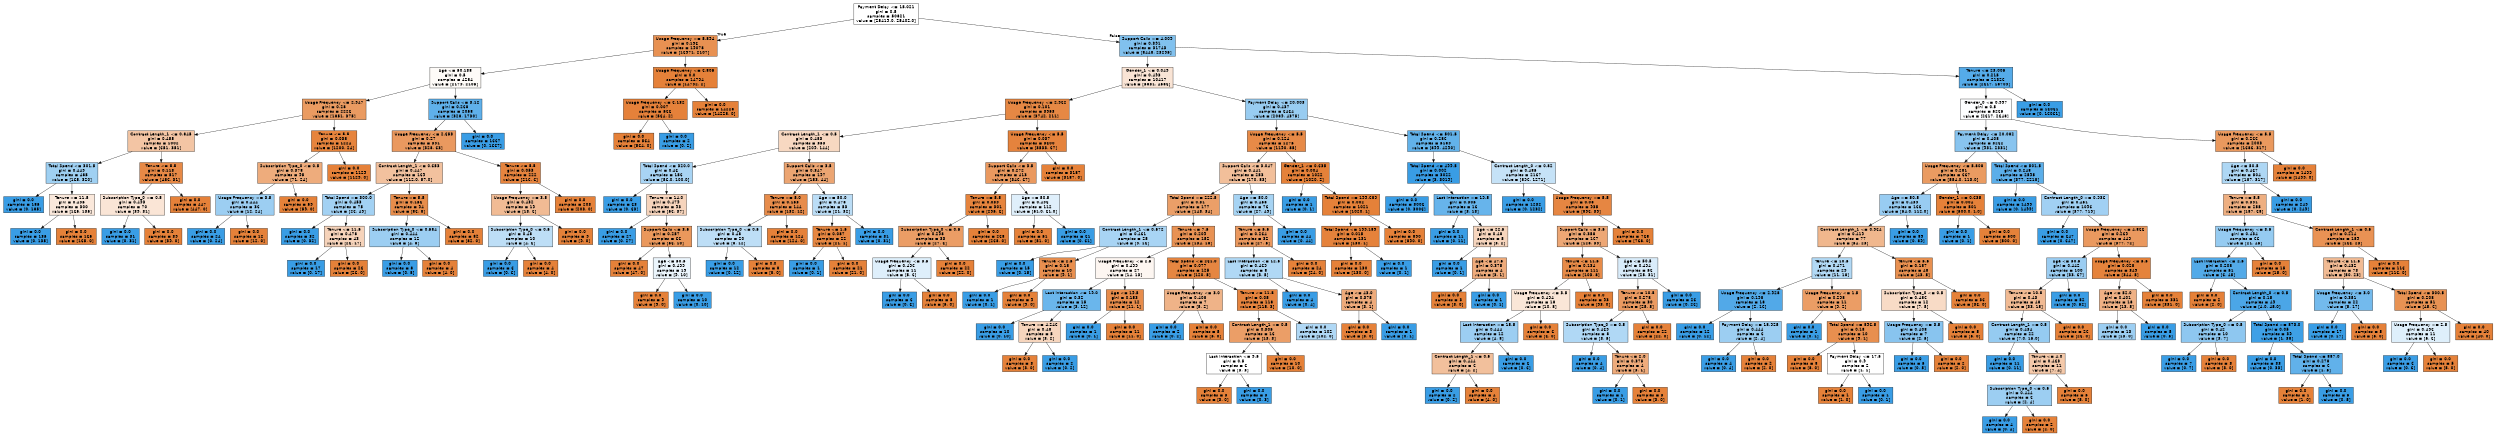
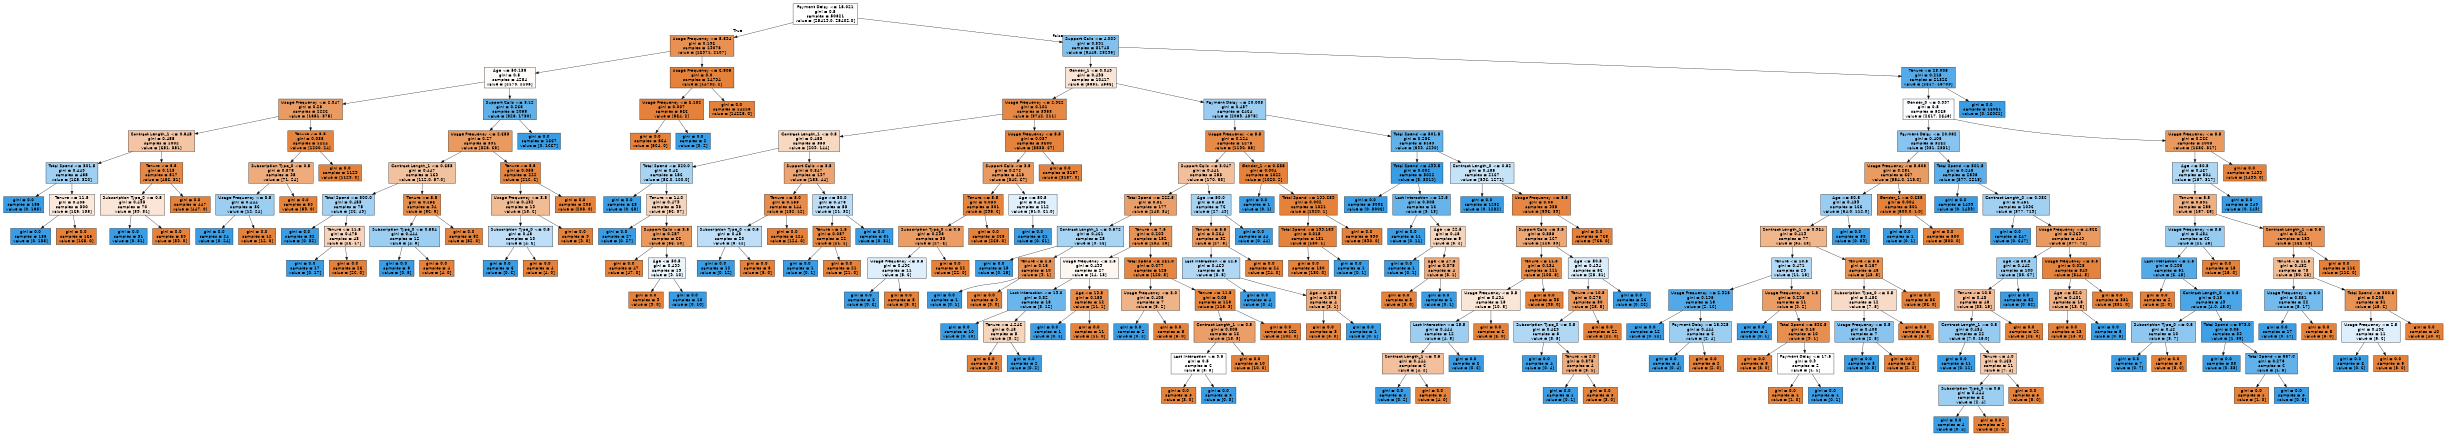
node "gini = 0.0 samples = 51 value = [51, 0]": removed
node "gini = 0.0 samples = 102 value = [102, 0]": fillcolor #b0d8f5 -> #e58139
node "gini = 0.0 samples = 13 value = [13, 0]": fillcolor #9ccef2 -> #e58139
